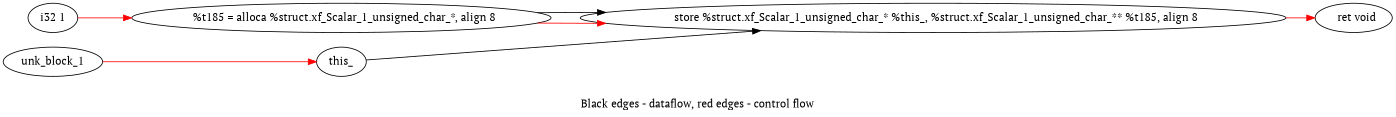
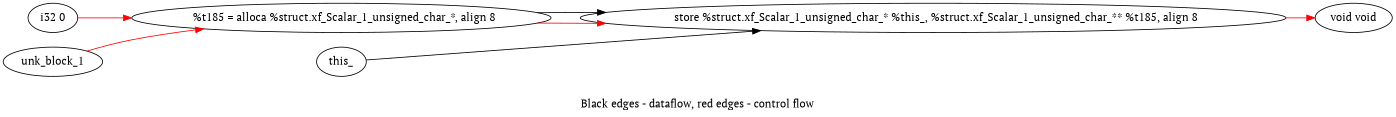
node "i32 1": label "i32 1" -> "i32 0"
node "ret void": label "ret void" -> "void void"
edge "unk_block_1" -> "this_": now "unk_block_1" -> "%t185 = alloca %struct.xf_Scalar_1_unsigned_char_*, align 8"
